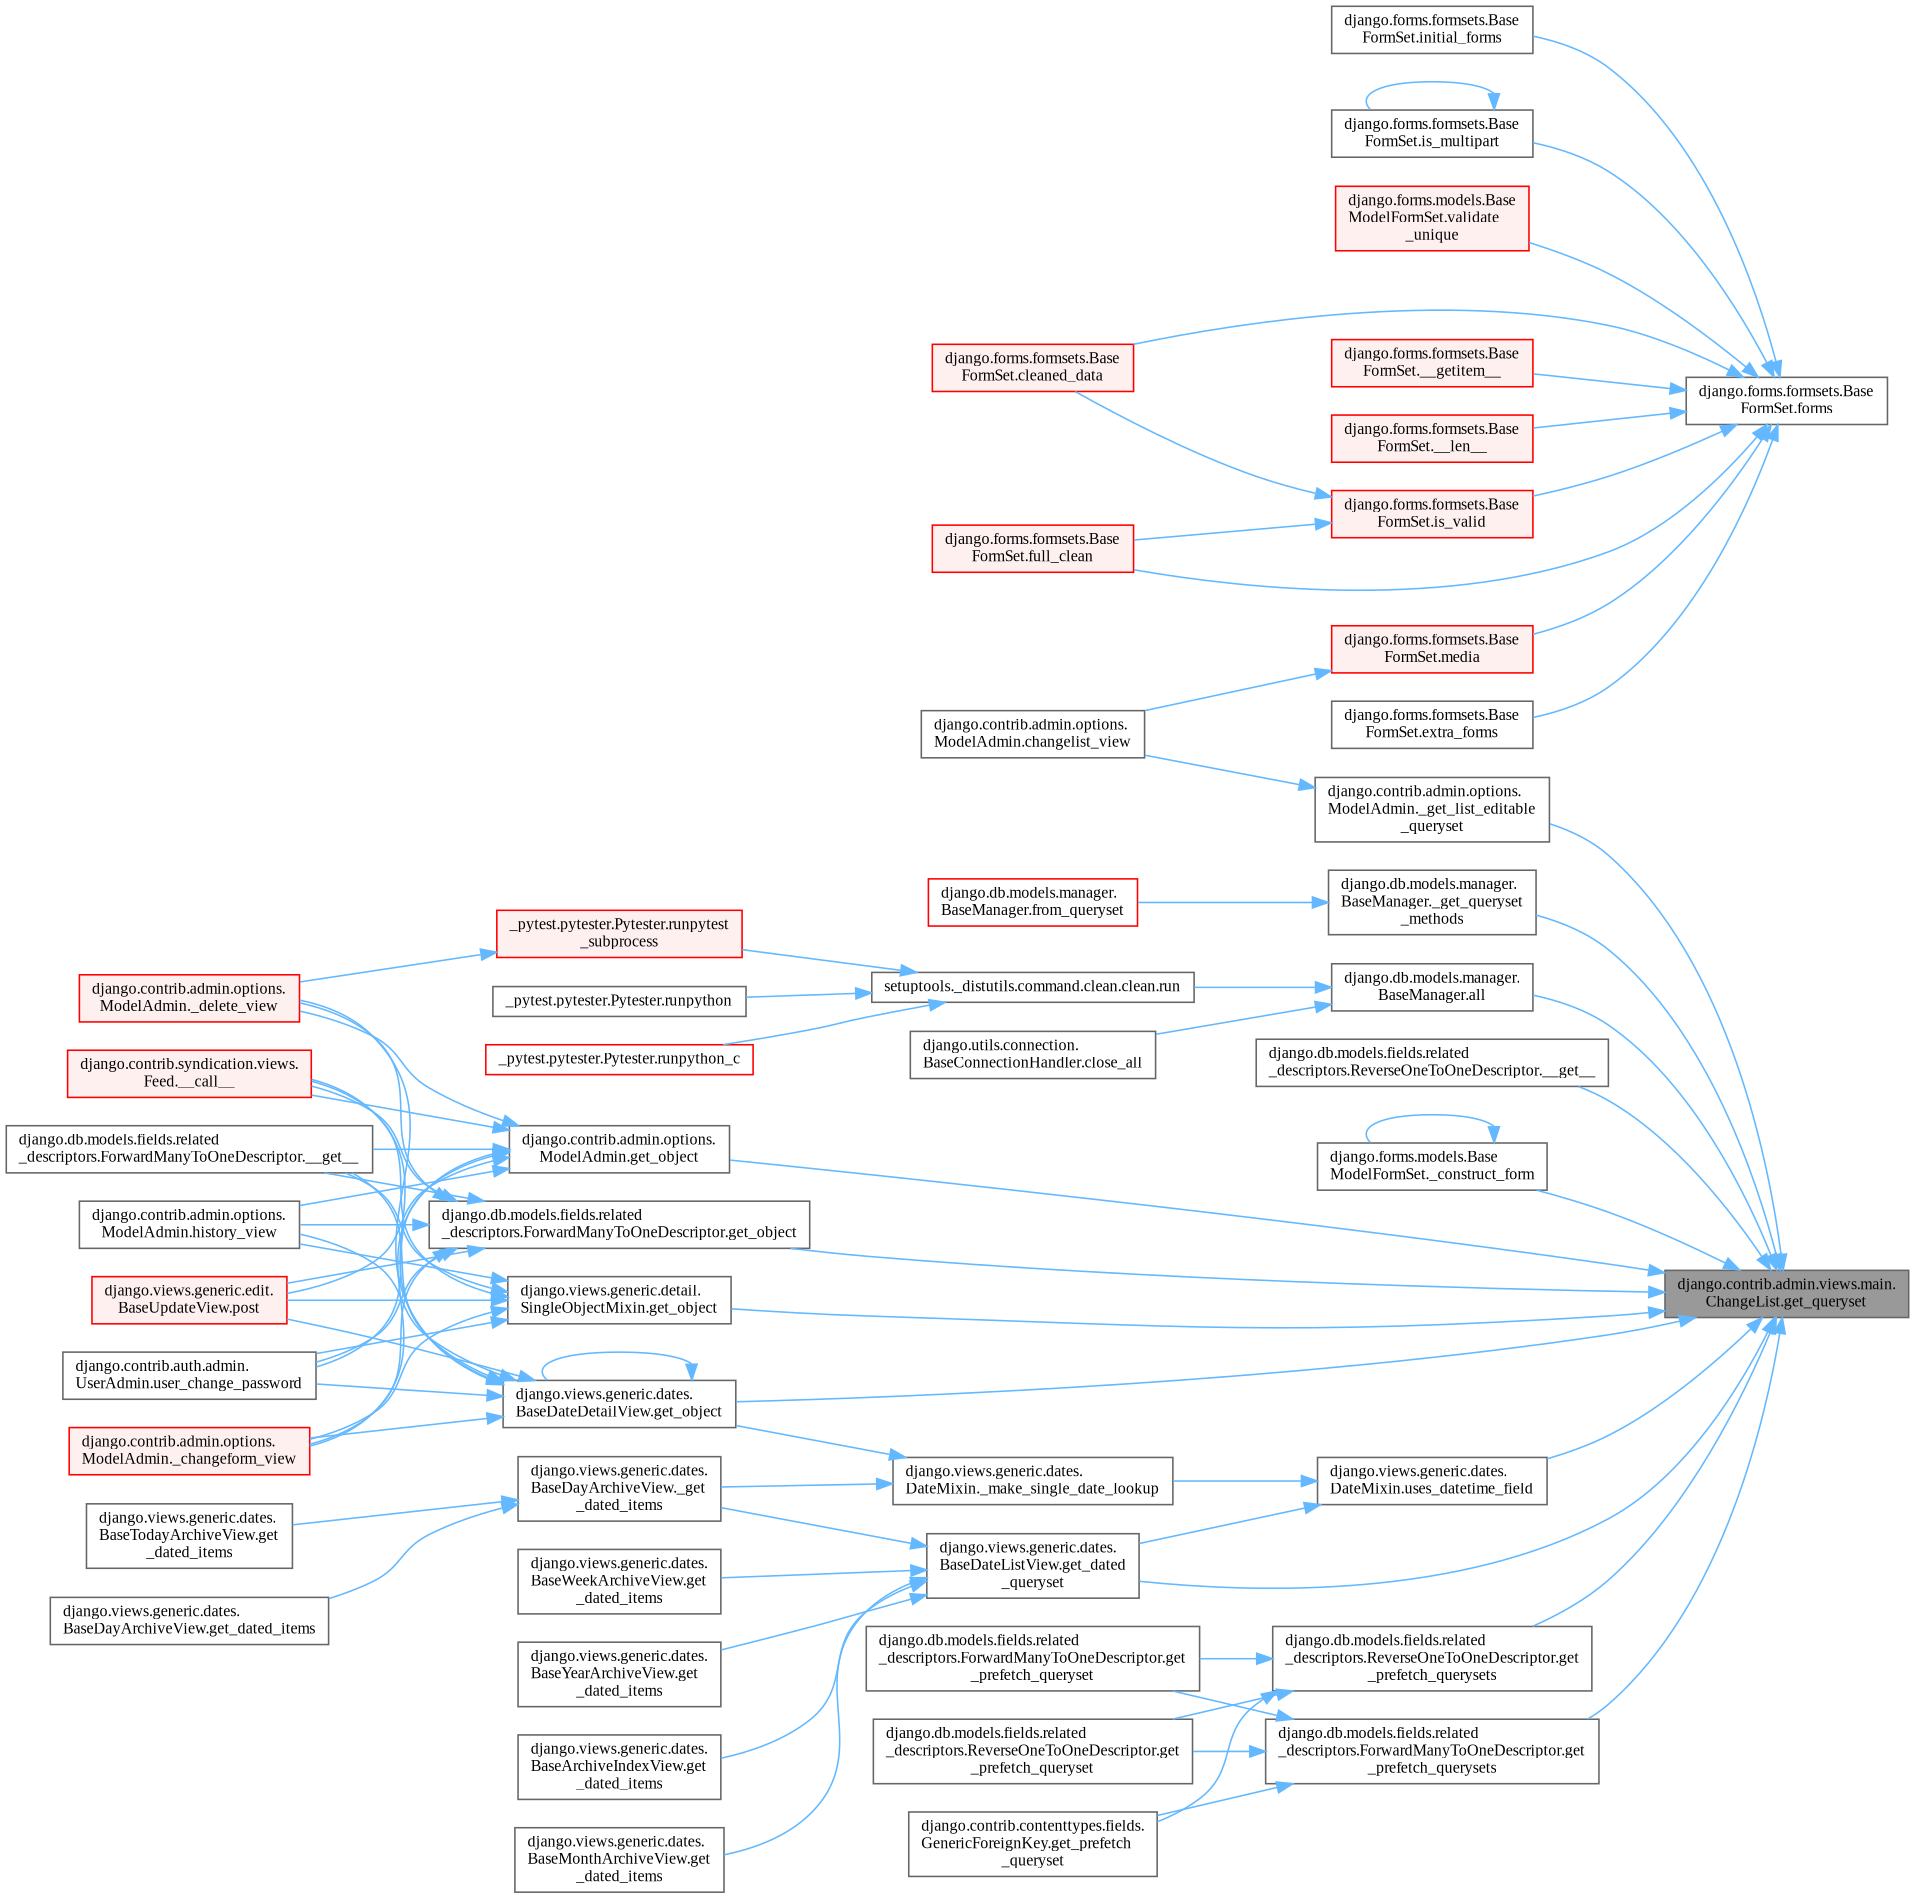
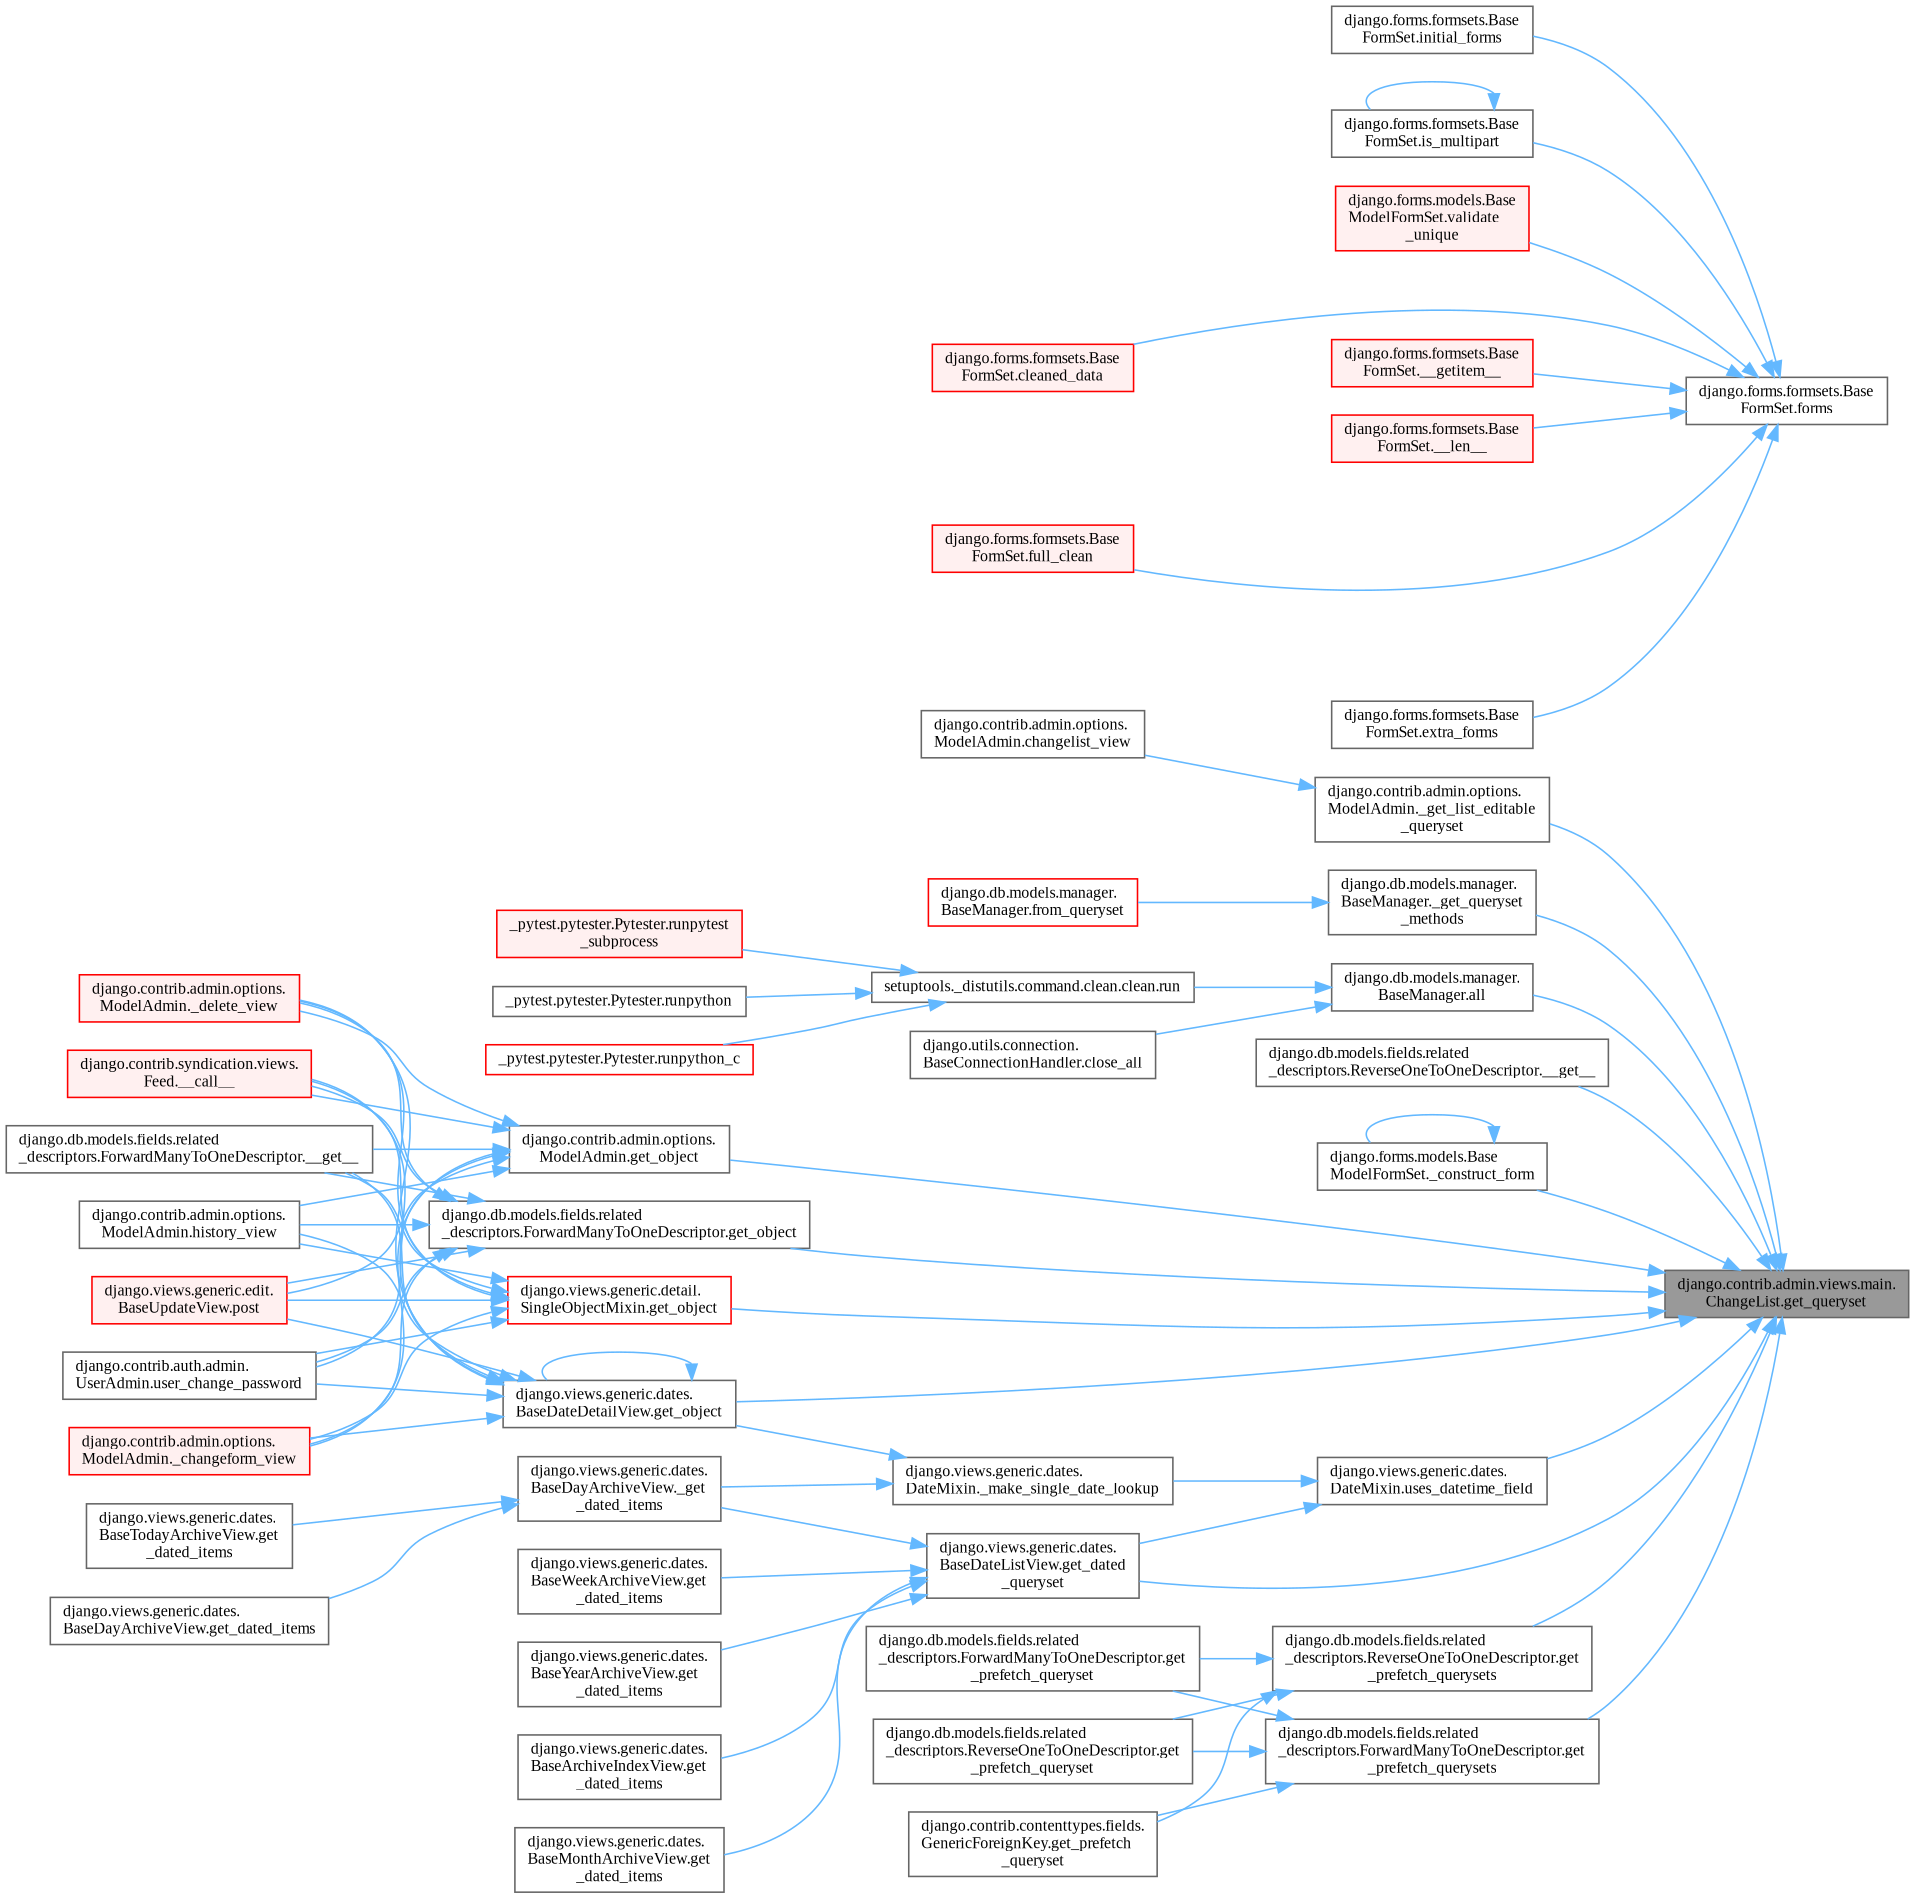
node "django.forms.formsets.Base FormSet.is_valid": removed
node "django.forms.formsets.Base FormSet.media": removed
edge "django.contrib.admin.options. ModelAdmin._delete_view" -> "_pytest.pytester.Pytester.runpytest _subprocess": now "django.contrib.admin.options. ModelAdmin._delete_view" -> "django.views.generic.detail. SingleObjectMixin.get_object"
node "django.views.generic.detail. SingleObjectMixin.get_object": color grey40 -> red
